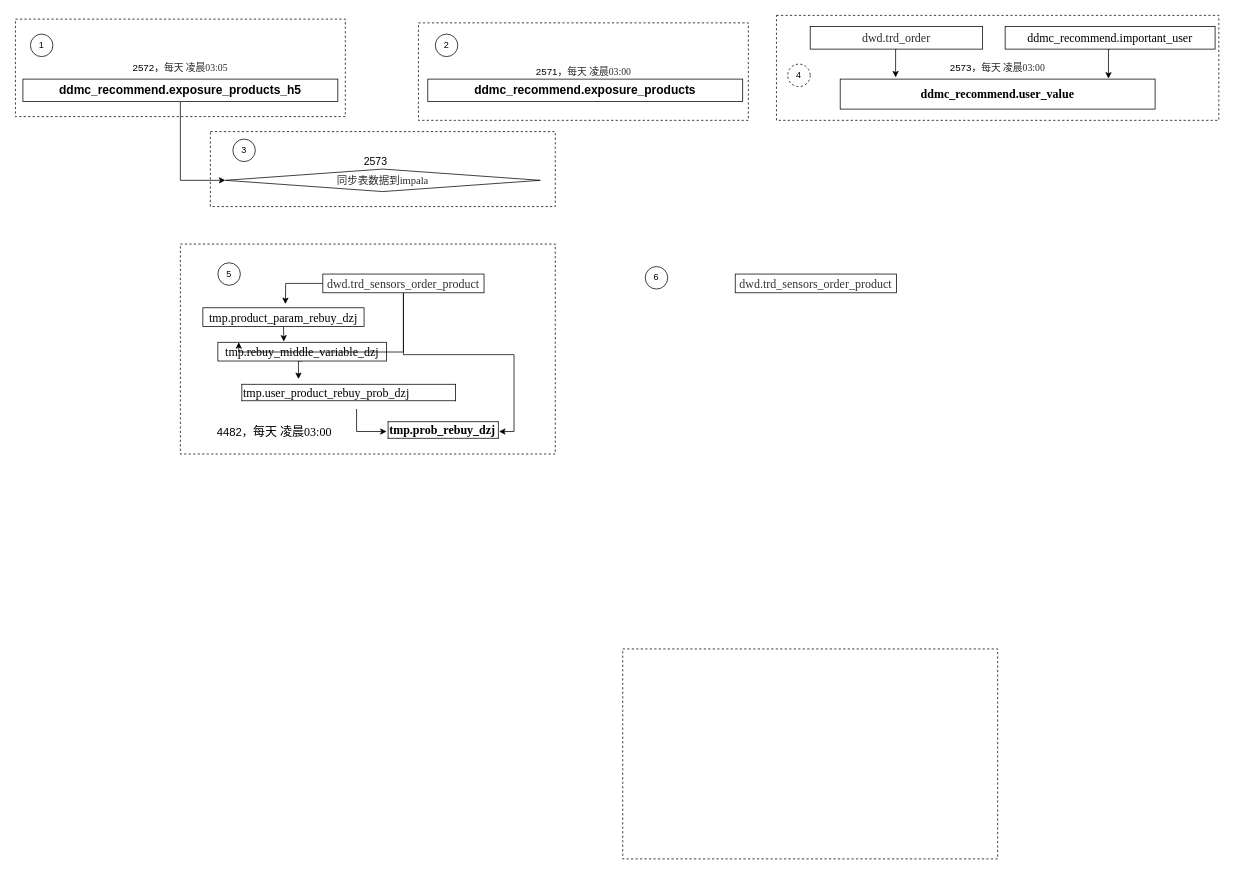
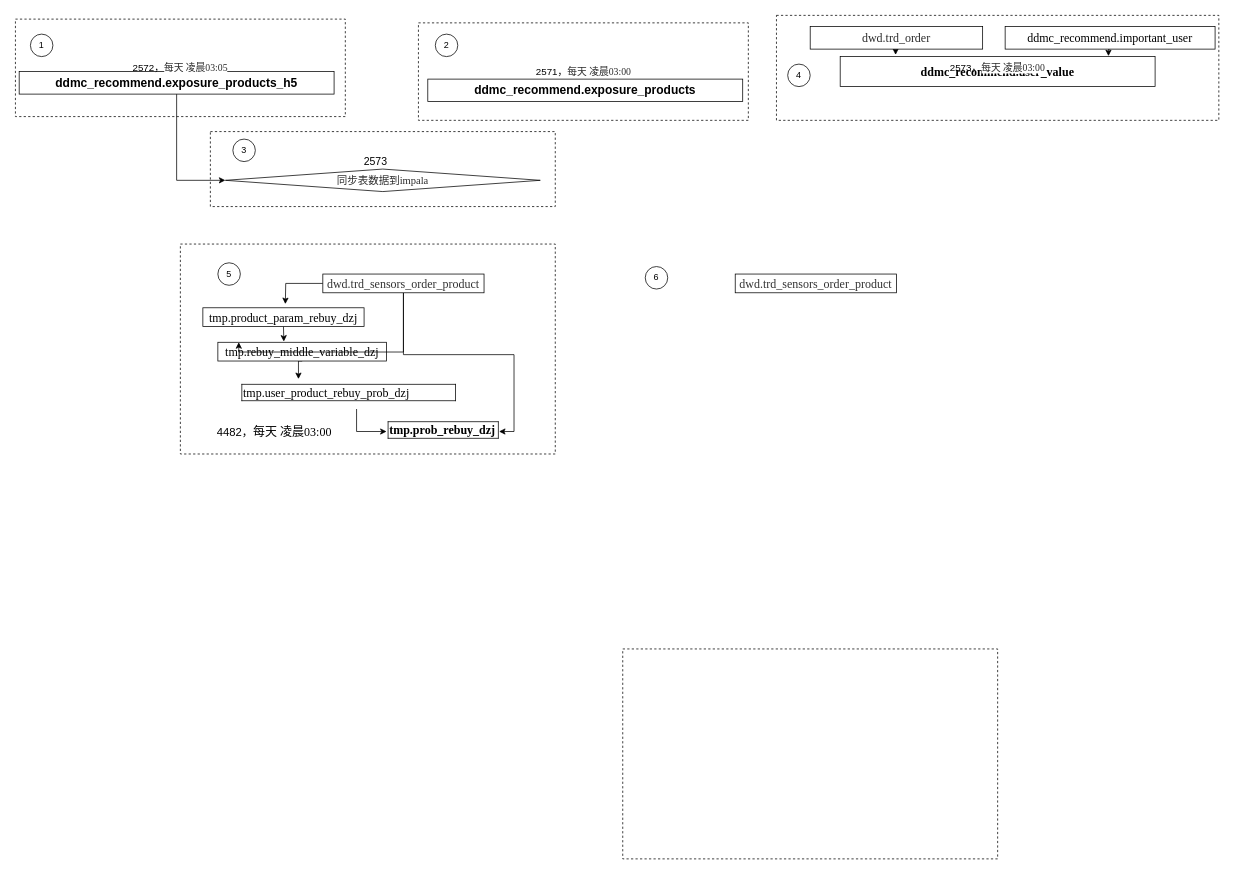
node "4": style dashed -> solid
node "ddmc_recommend.exposure_products_h5": moved (180, 90) -> (177, 83)
node "ddmc_recommend.user_value": moved (998, 94) -> (998, 72)
